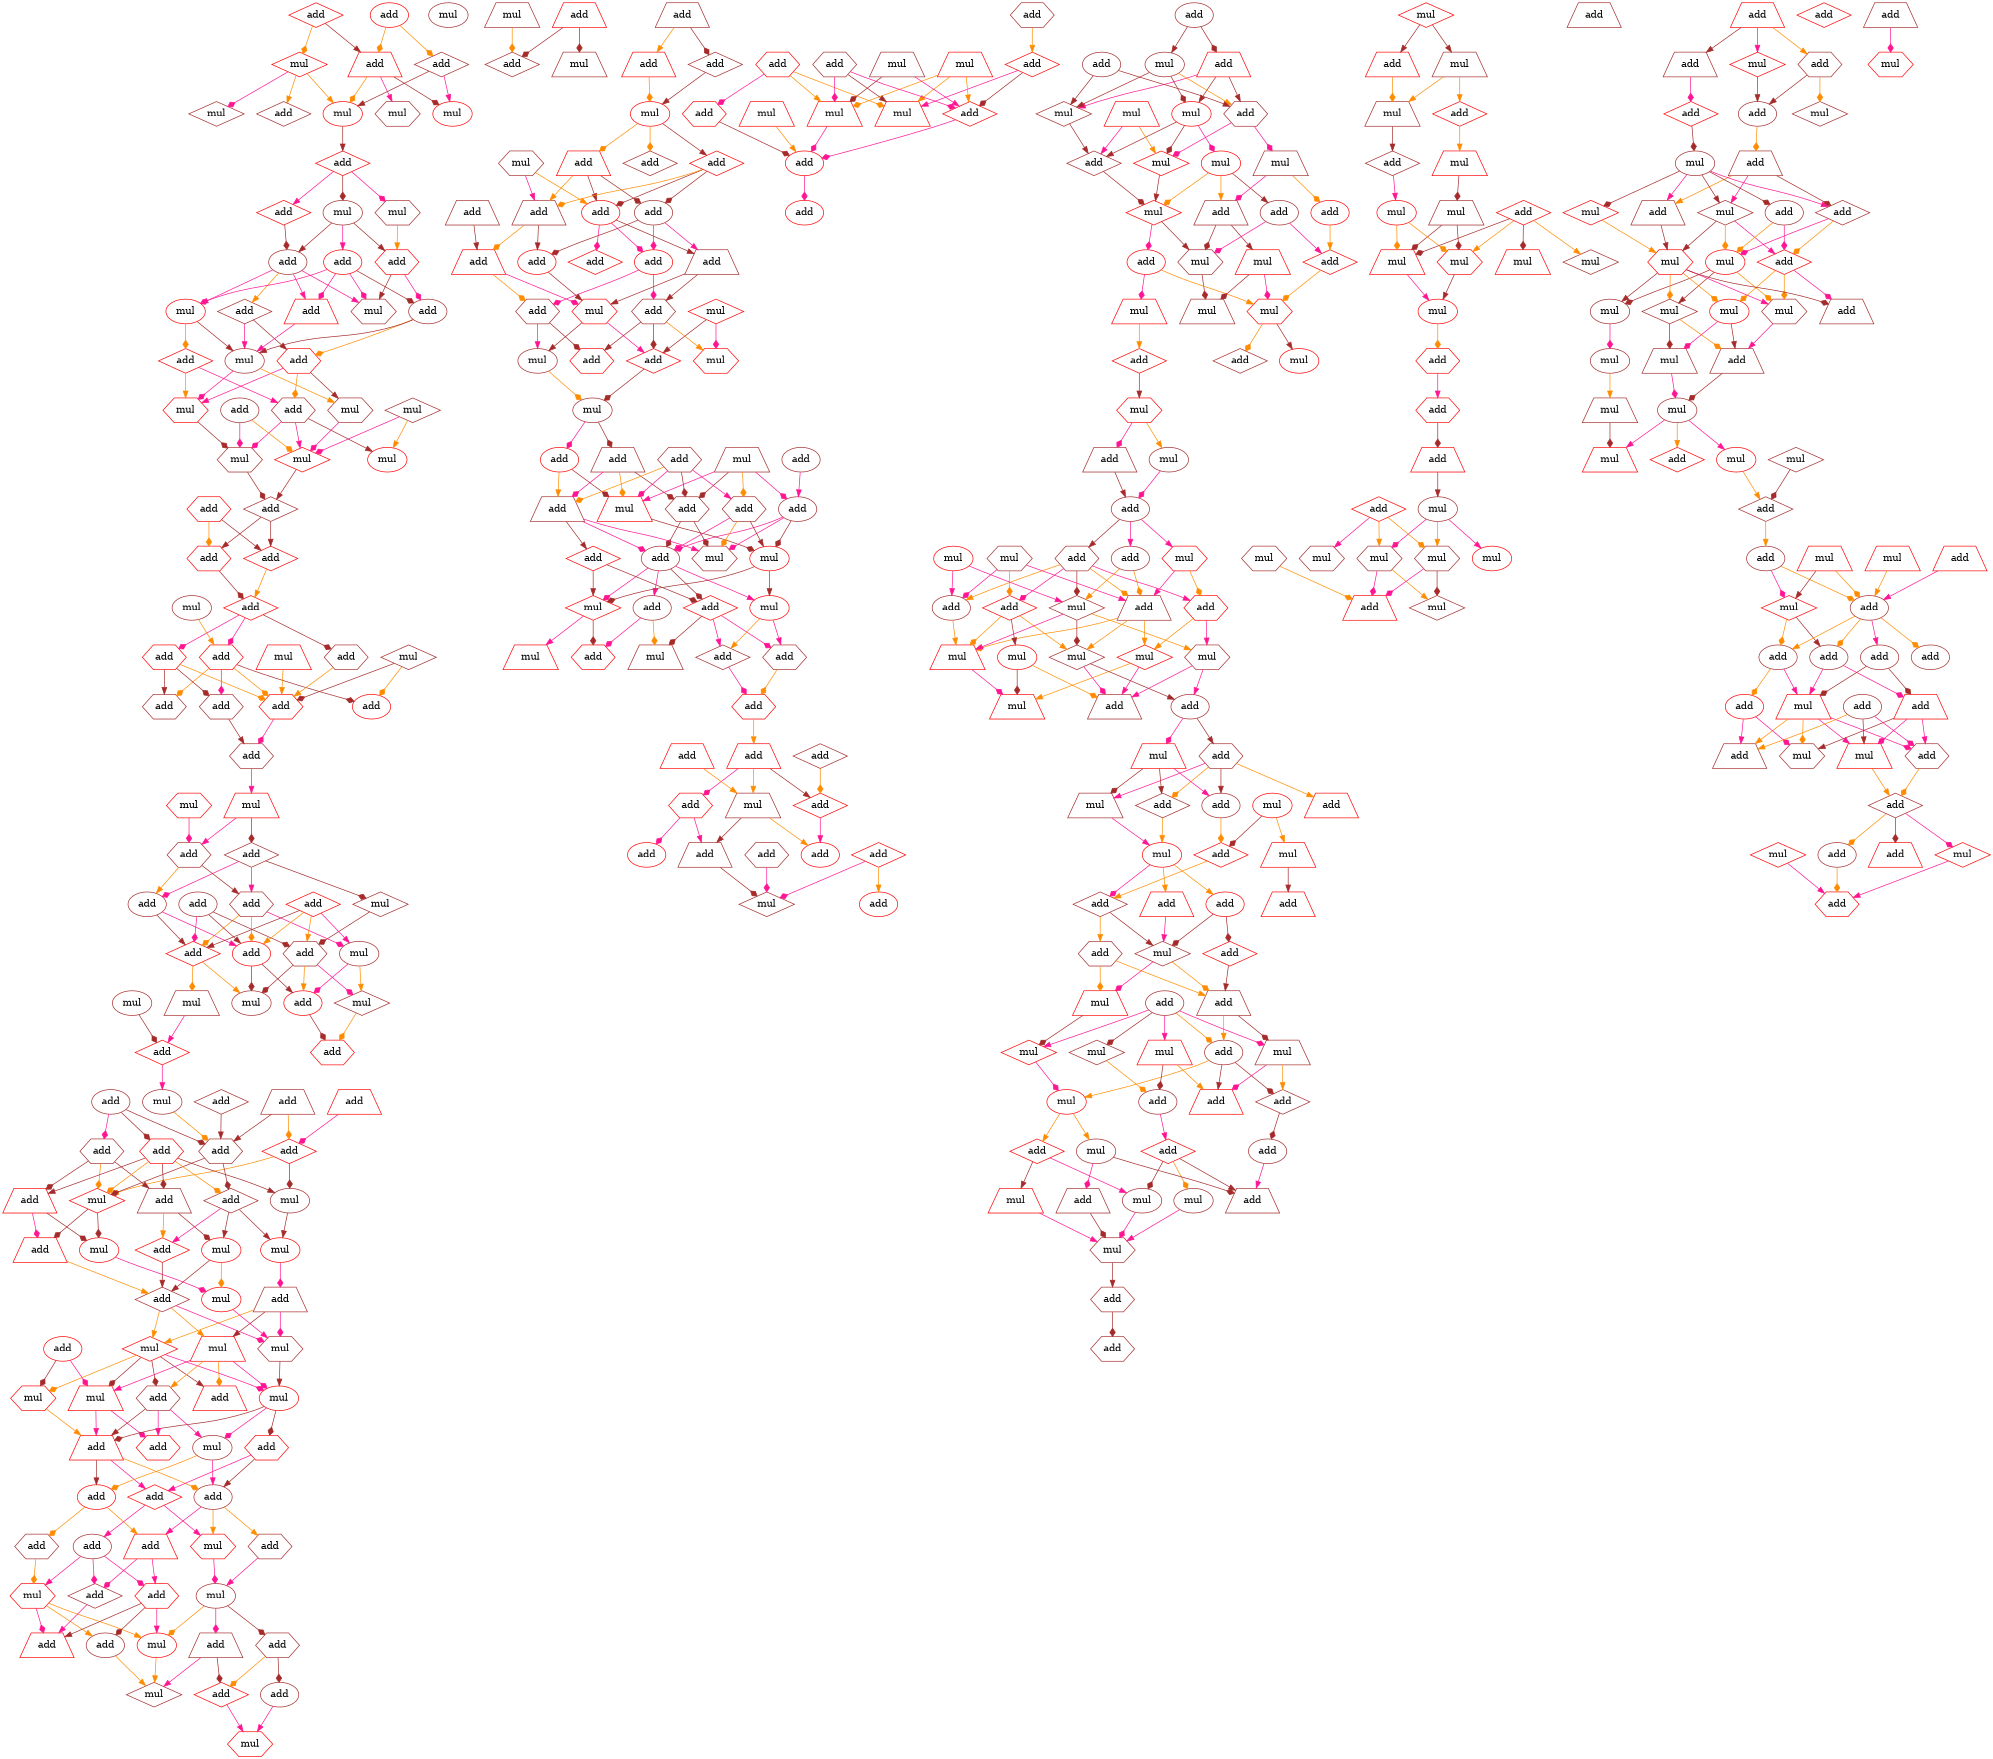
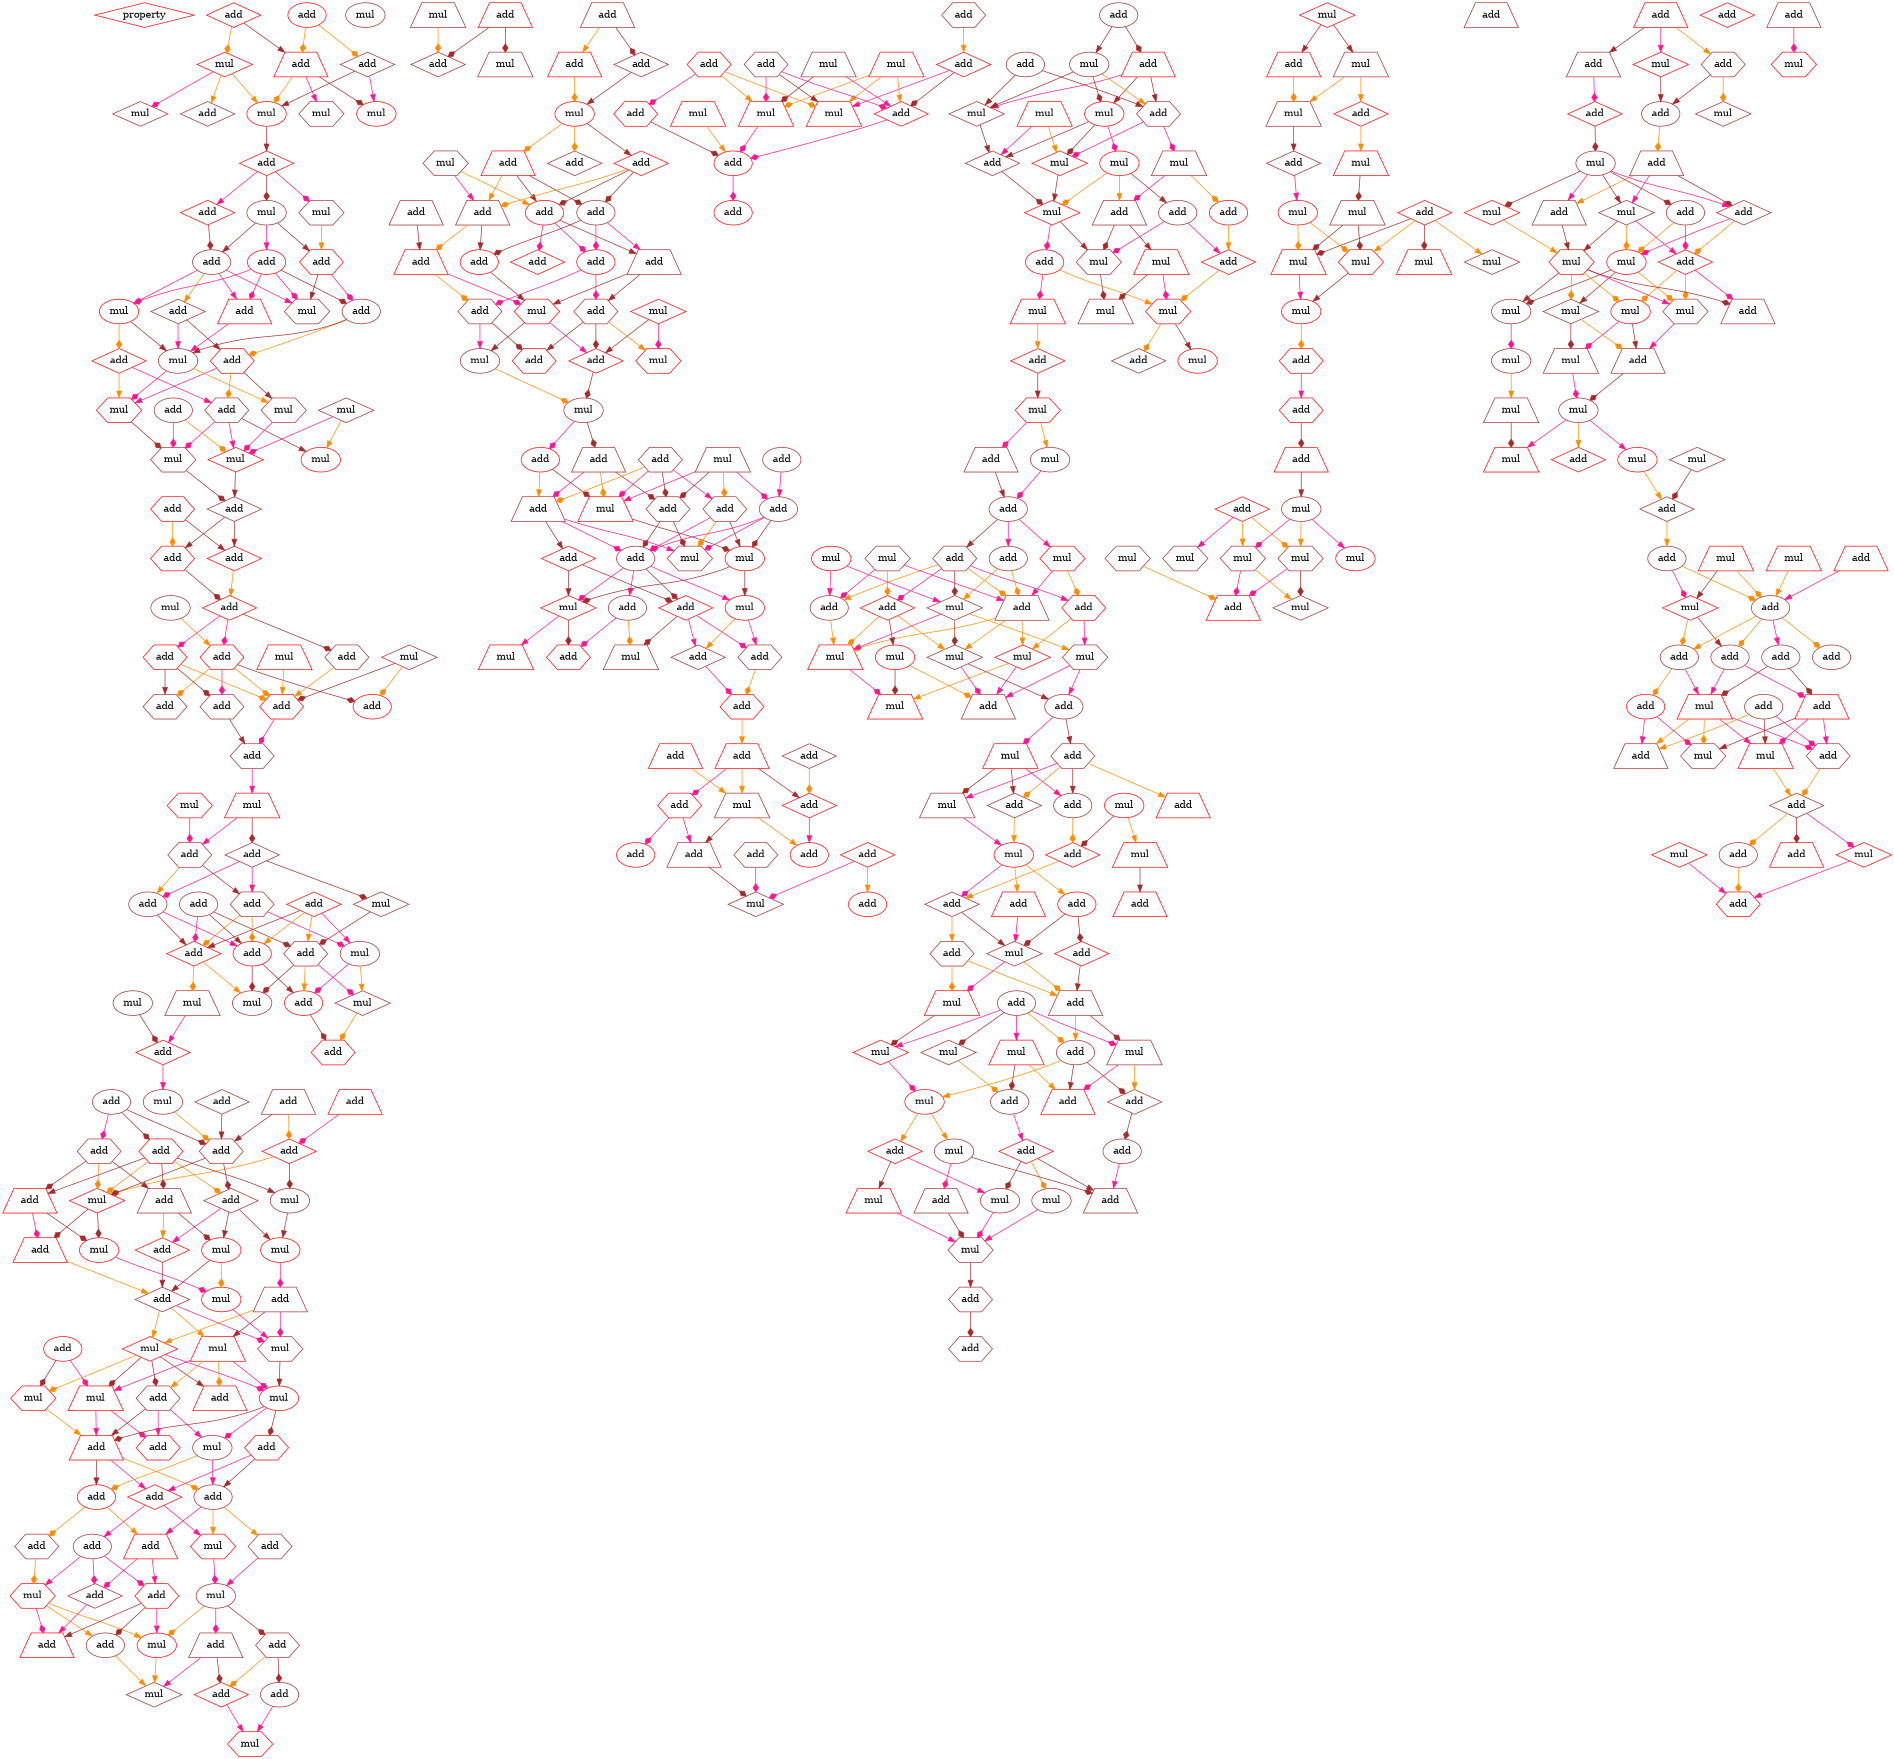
node "property": added
